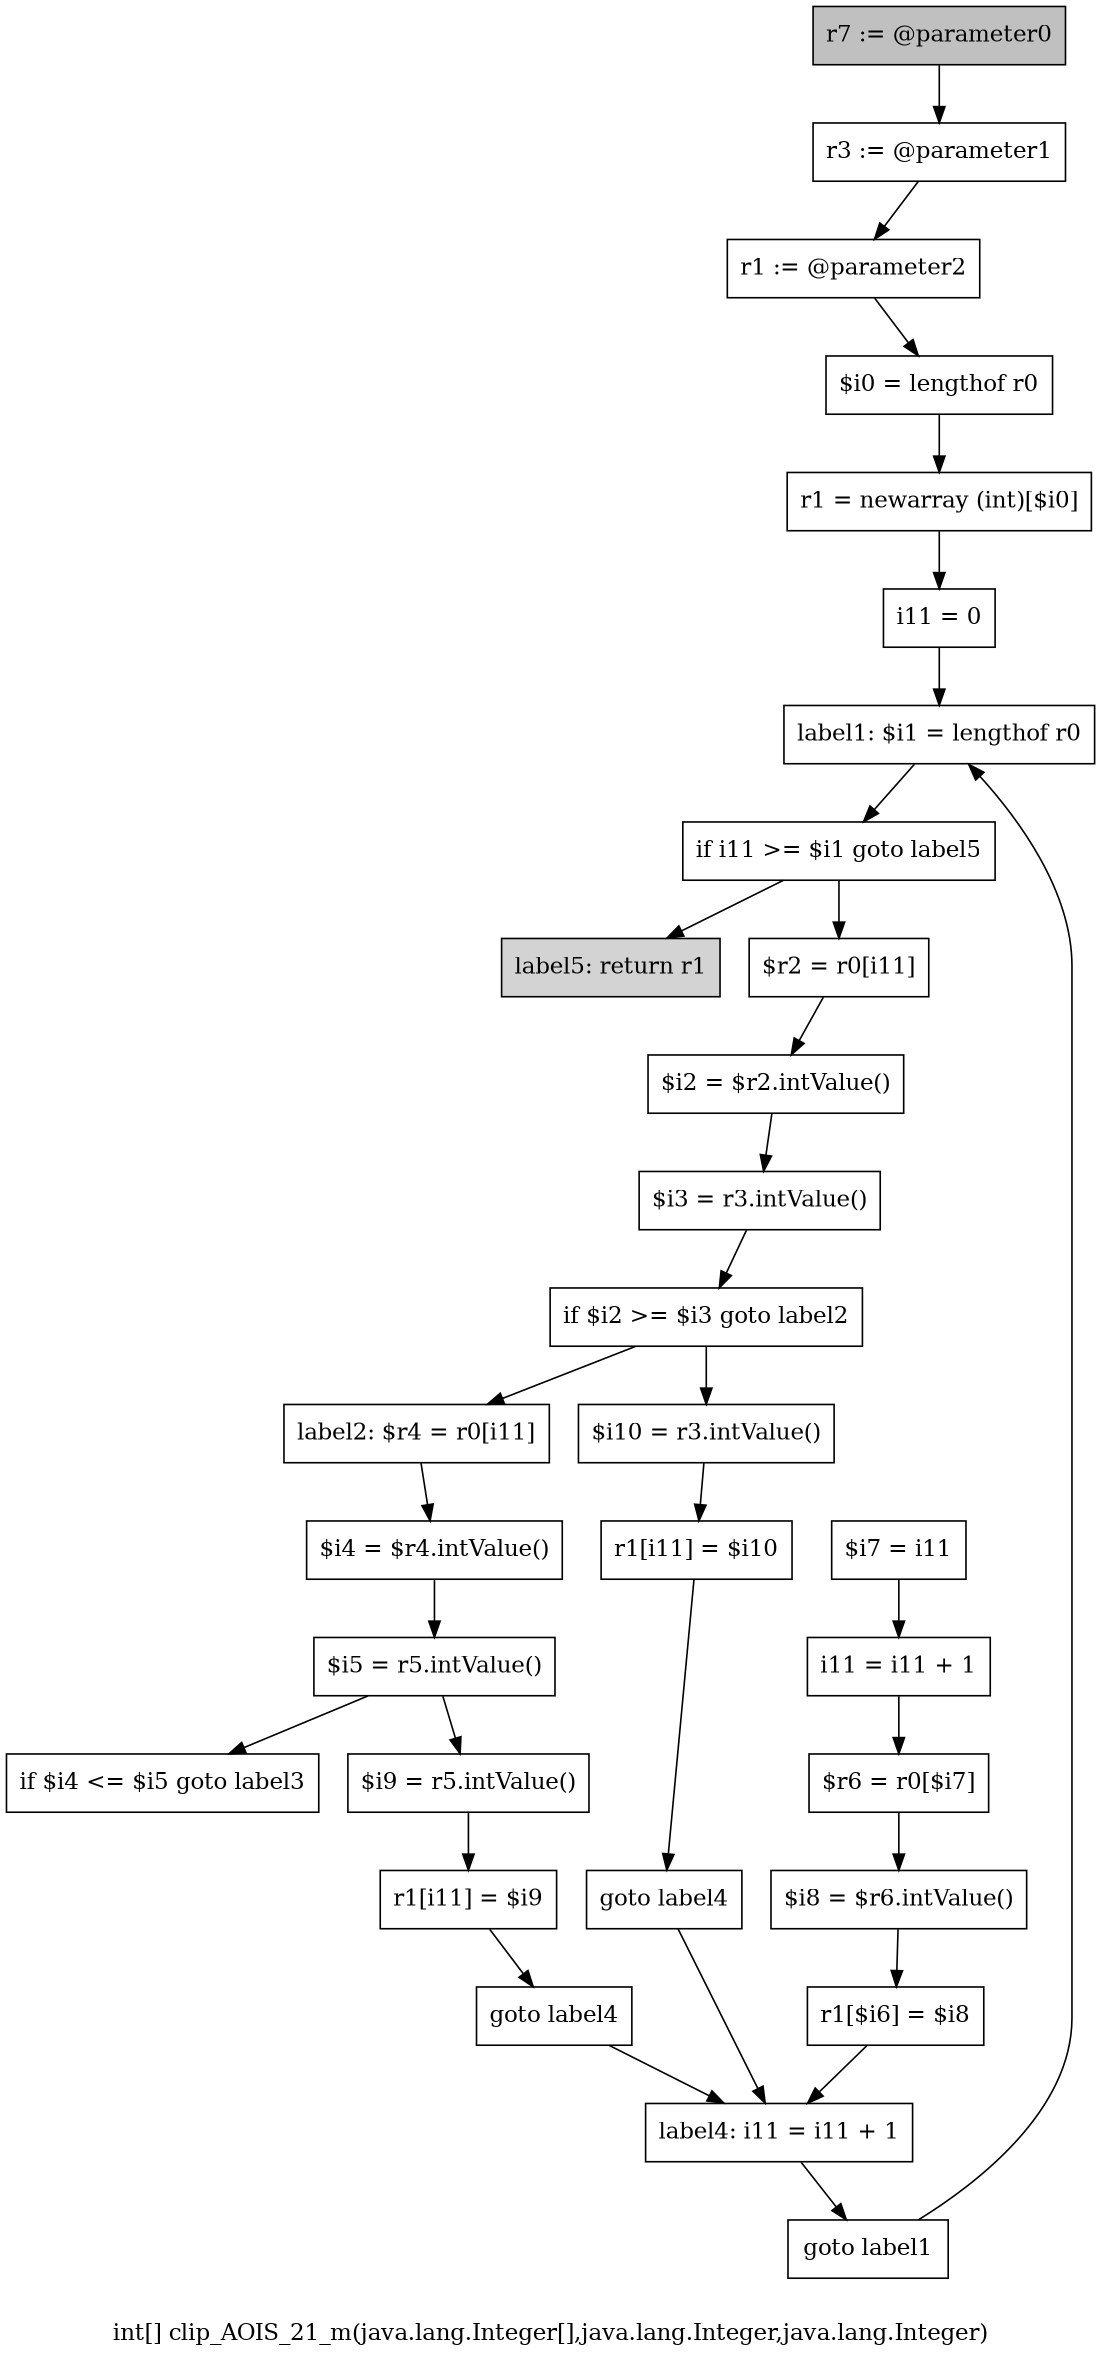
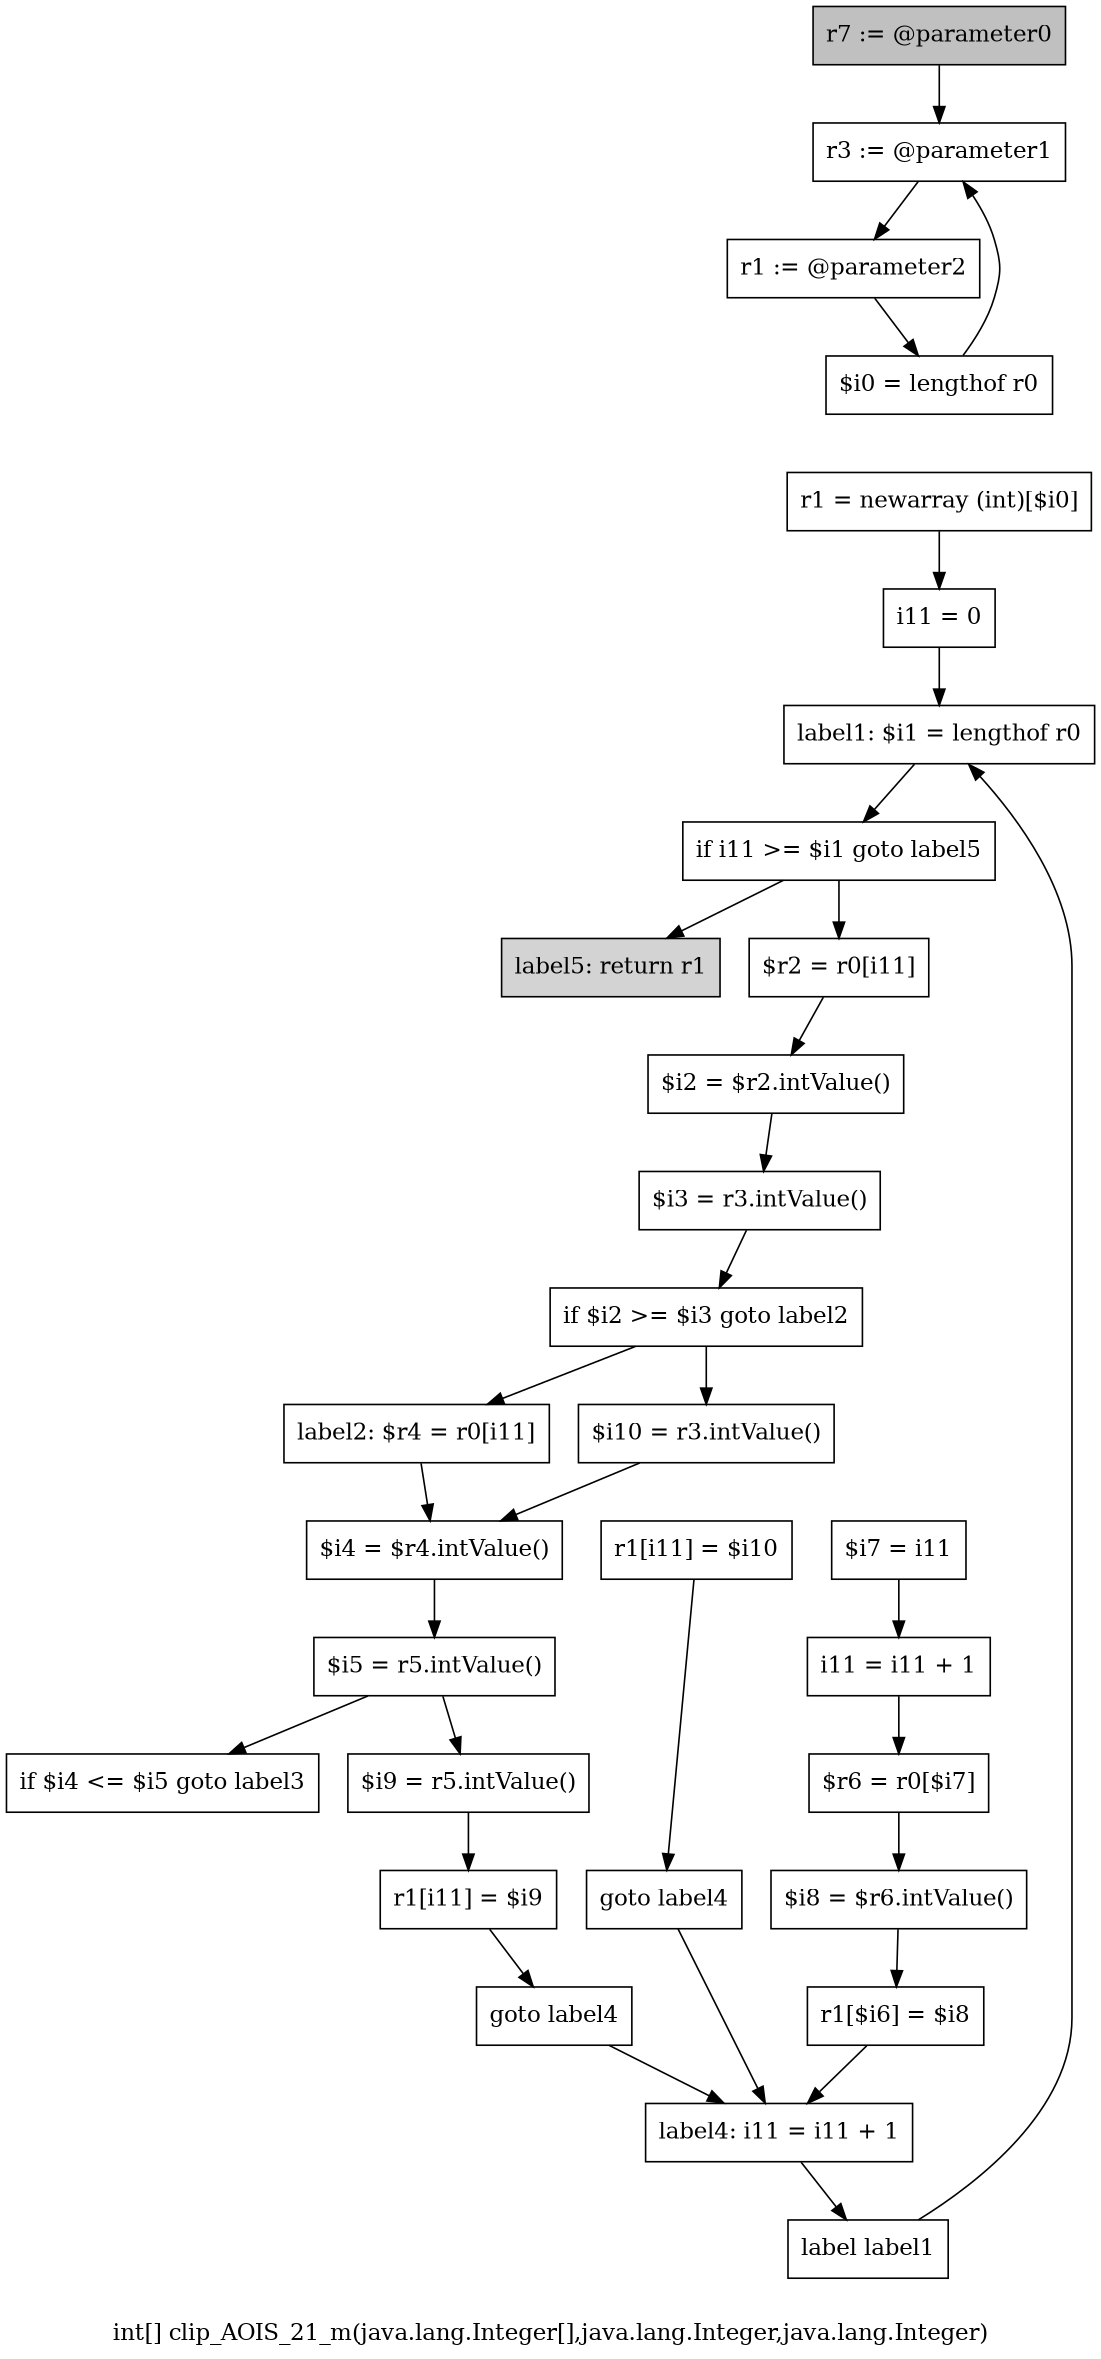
edge "$i0 = lengthof r0" -> "r1 = newarray (int)[$i0]": now "$i0 = lengthof r0" -> "r3 := @parameter1"
edge "$i10 = r3.intValue()" -> "r1[i11] = $i10": now "$i10 = r3.intValue()" -> "$i4 = $r4.intValue()"
node "goto label1": label "goto label1" -> "label label1"
